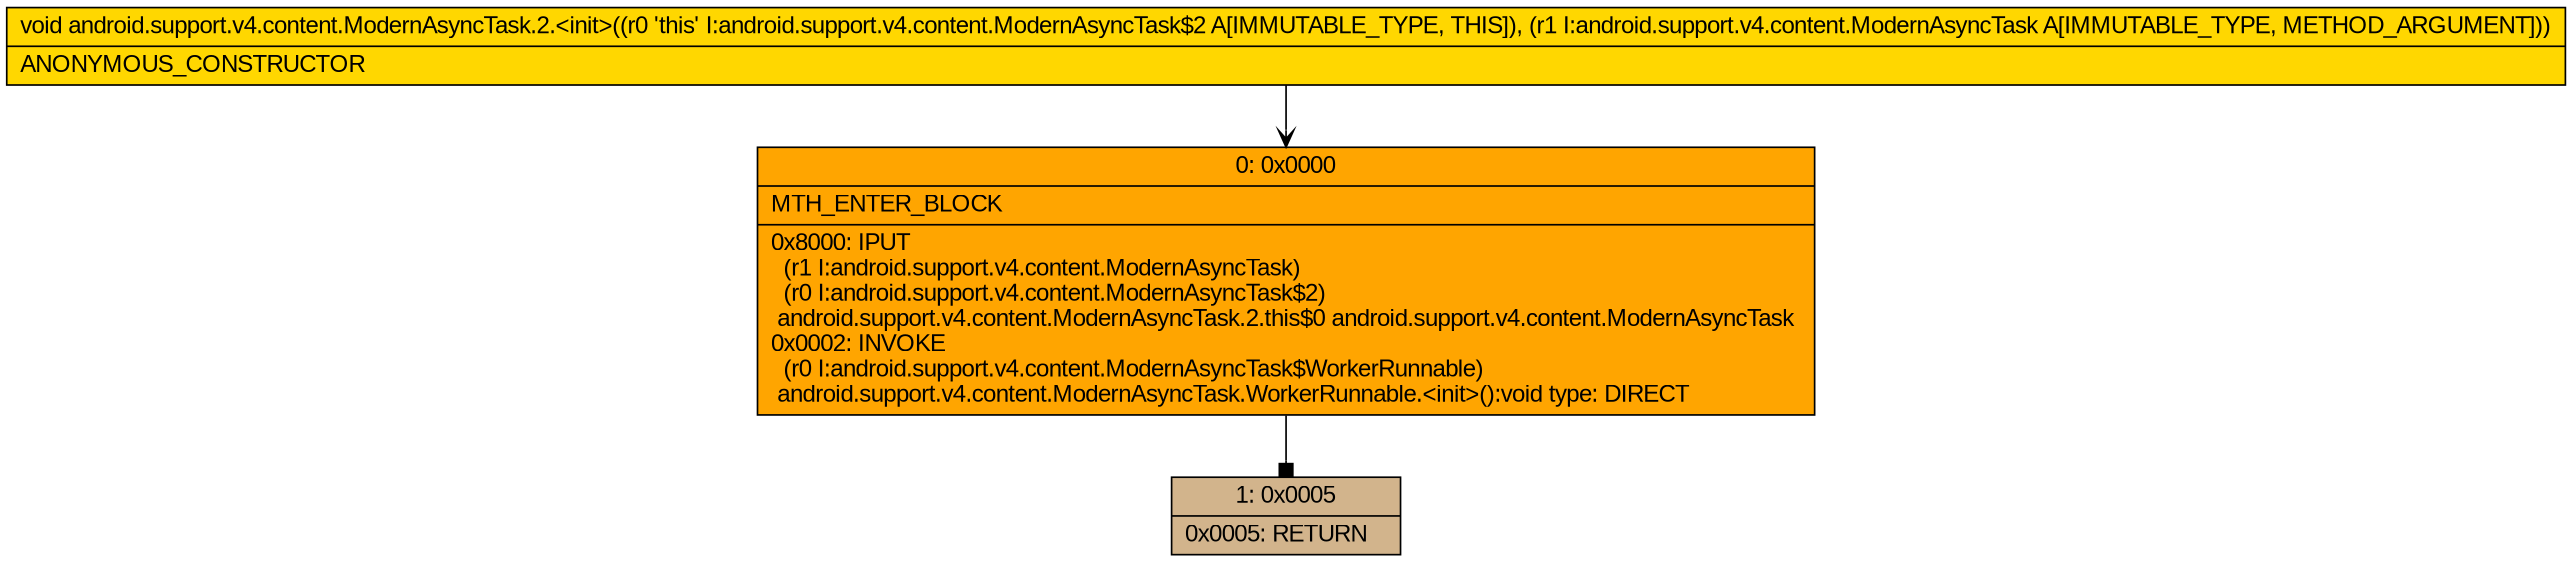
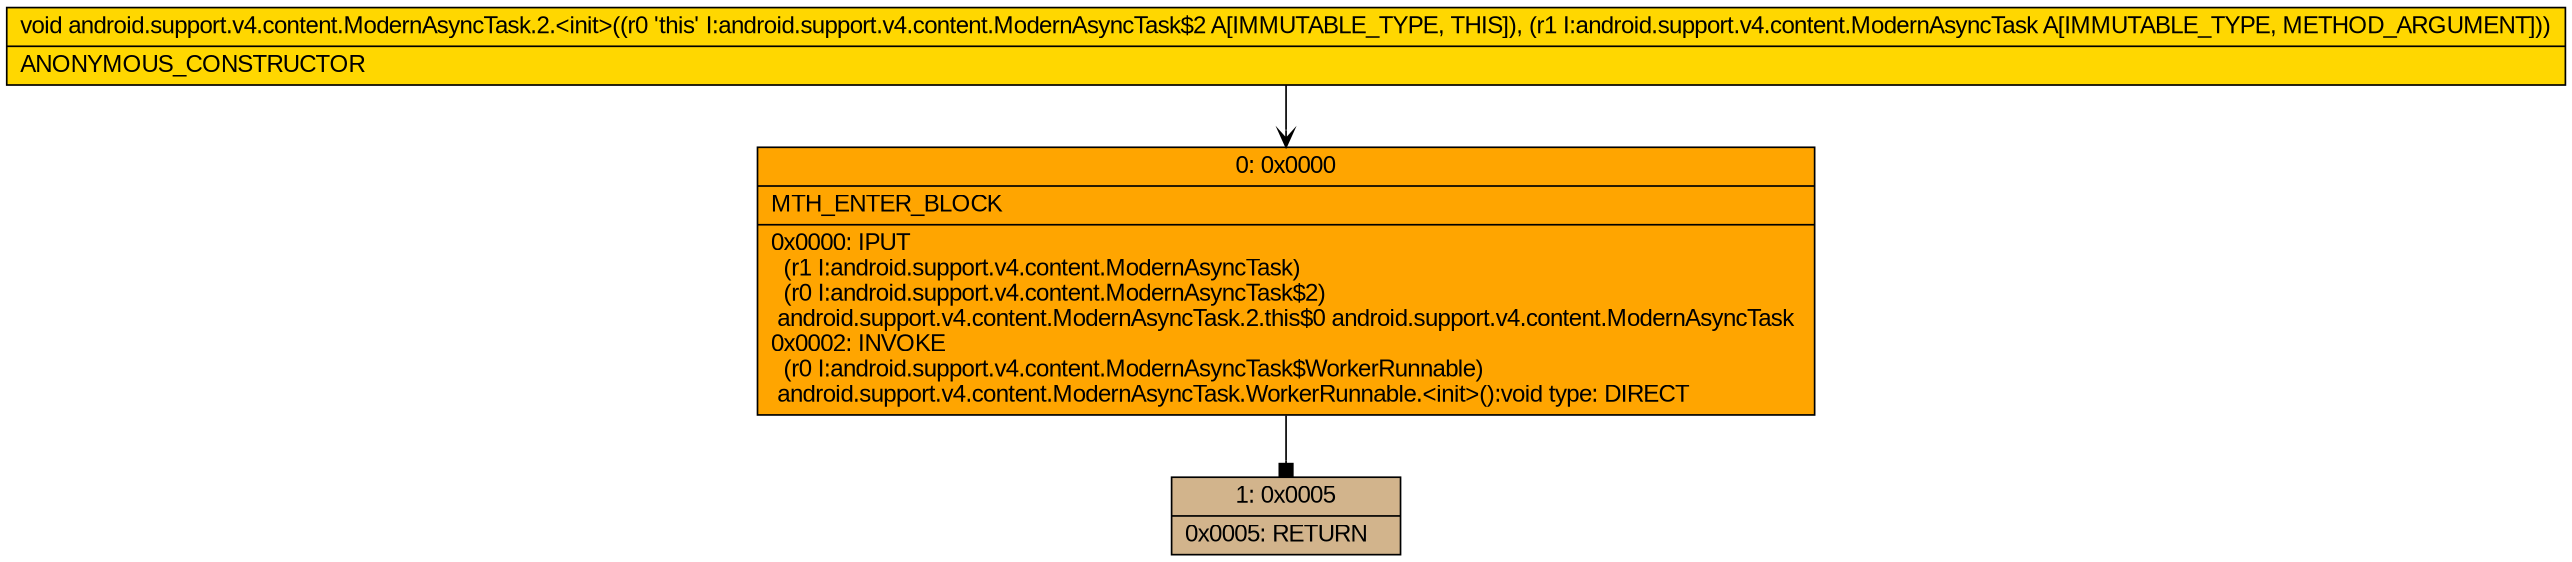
node "0: 0x0000": text "0x8000: IPUT" -> "0x0000: IPUT"
